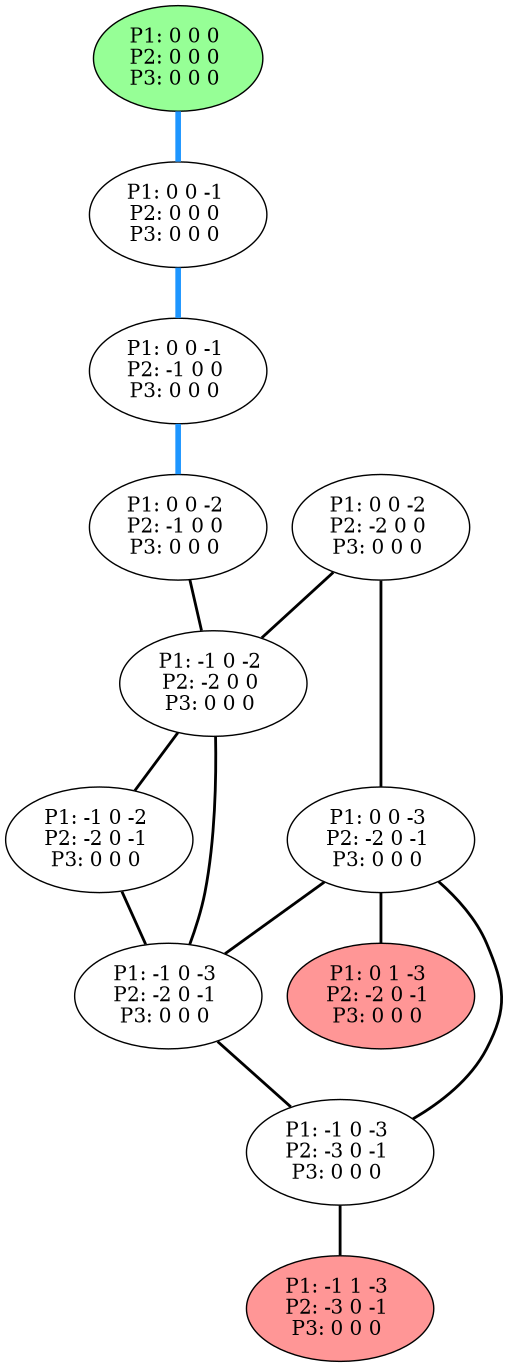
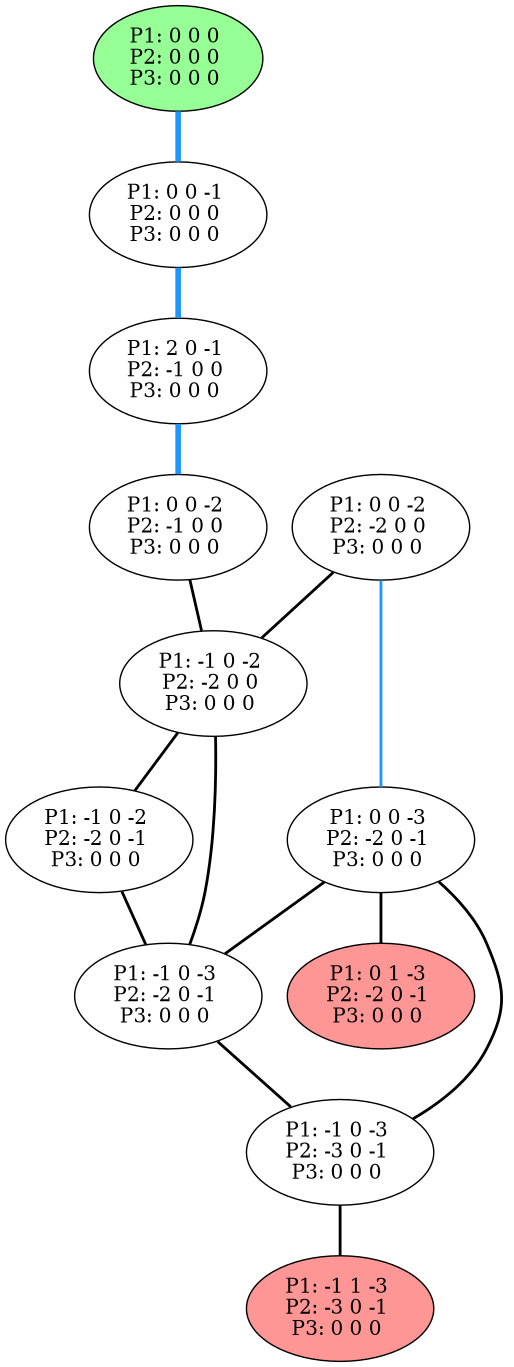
node "P1: 0 0 -1 P2: -1 0 0 P3: 0 0 0": label "P1: 0 0 -1 P2: -1 0 0 P3: 0 0 0" -> "P1: 2 0 -1 P2: -1 0 0 P3: 0 0 0"
edge "P1: 0 0 -2 P2: -2 0 0 P3: 0 0 0" -- "P1: 0 0 -3 P2: -2 0 -1 P3: 0 0 0": color black -> #1e96ff
